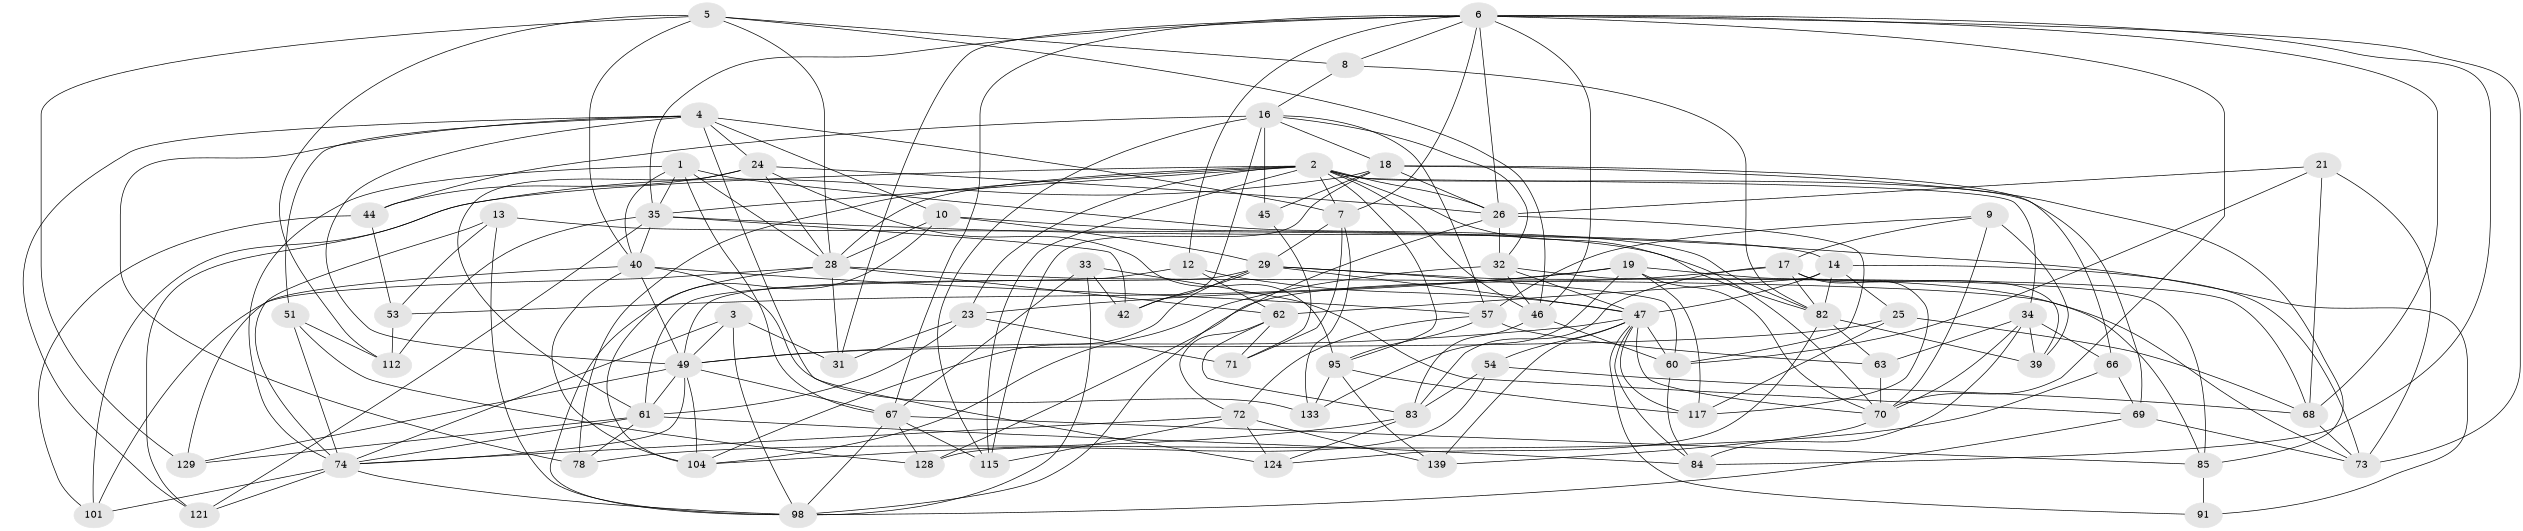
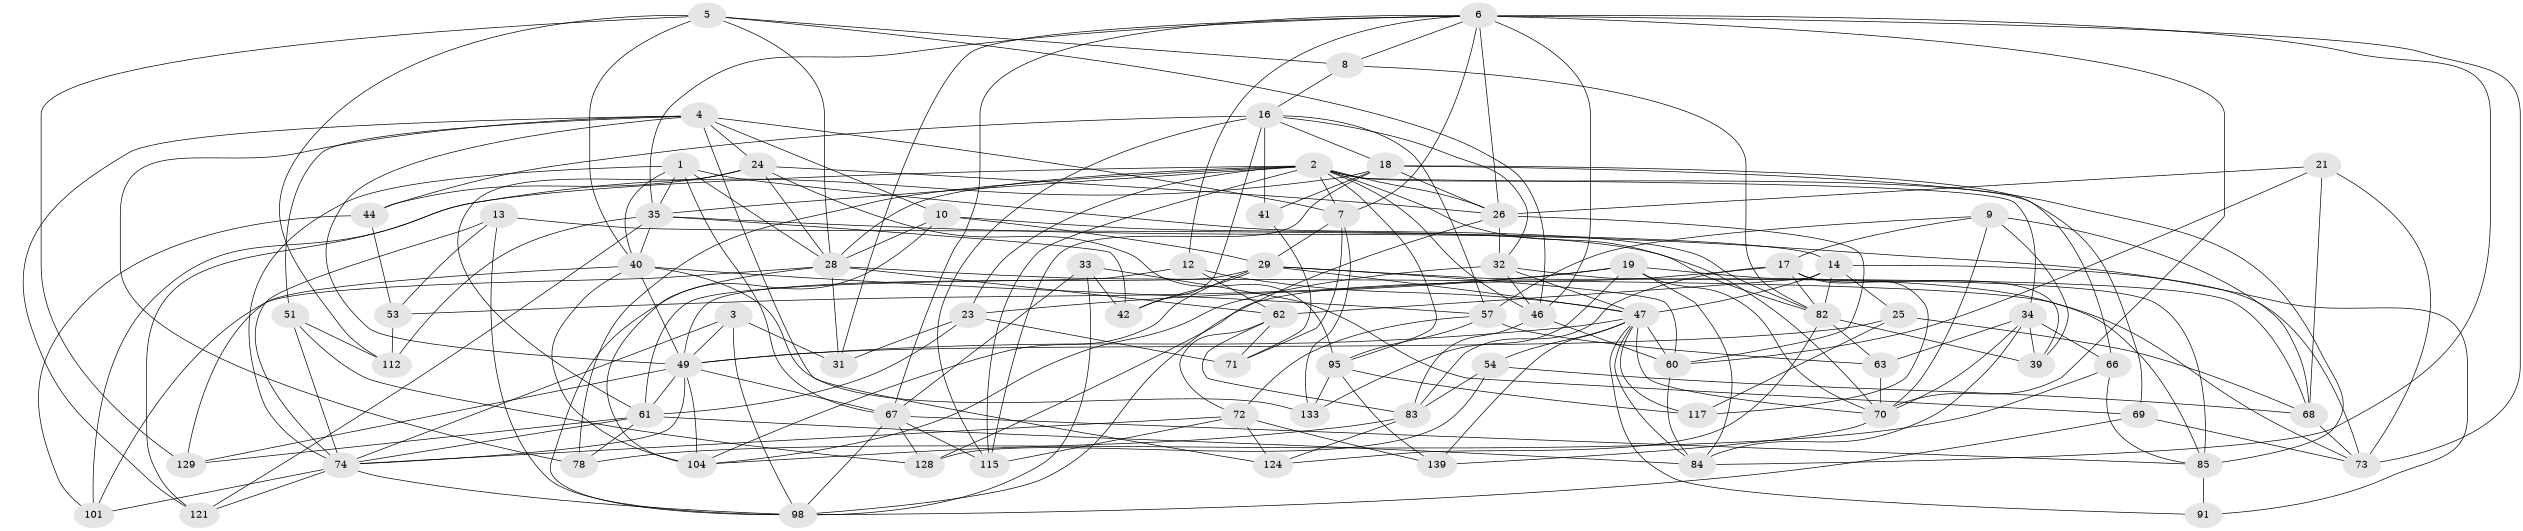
edge "6" -- "68": now "9" -- "68"
node "45": label "45" -> "41"
edge "19" -- "117": now "19" -- "84"
edge "66" -- "69": now "66" -- "85"
